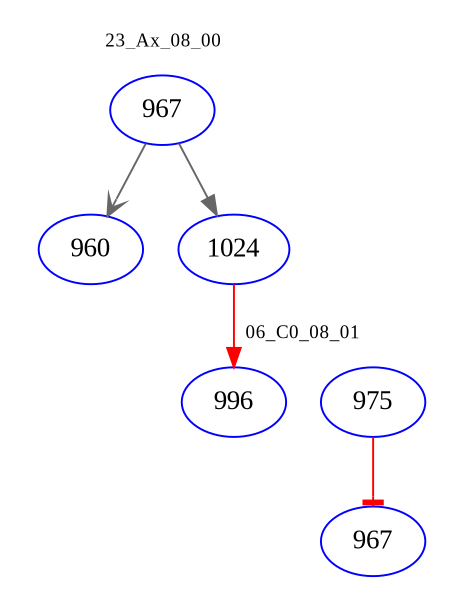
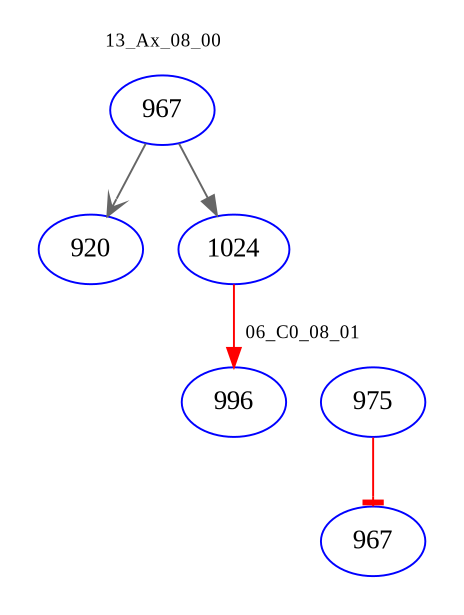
cluster "23_Ax_08_00": label "23_Ax_08_00" -> "13_Ax_08_00"
node "960": label "960" -> "920"
